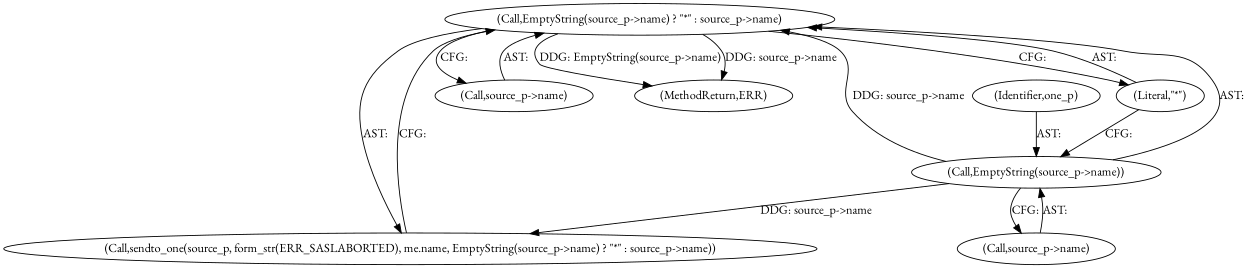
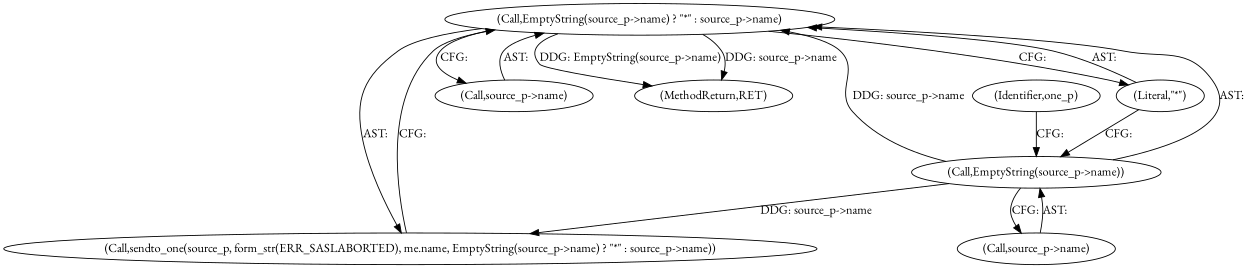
node "(MethodReturn,ERR)": label "(MethodReturn,ERR)" -> "(MethodReturn,RET)"
edge "(Identifier,one_p)" -> "(Call,EmptyString(source_p->name))": label "AST: " -> "CFG: "
